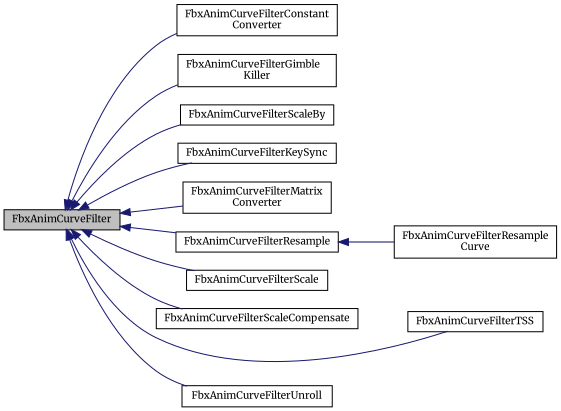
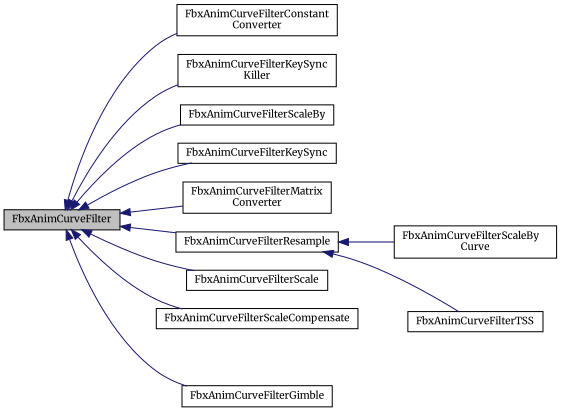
node "FbxAnimCurveFilterGimble Killer": label "FbxAnimCurveFilterGimble Killer" -> "FbxAnimCurveFilterKeySync Killer"
node "FbxAnimCurveFilterResample Curve": label "FbxAnimCurveFilterResample Curve" -> "FbxAnimCurveFilterScaleBy Curve"
edge "FbxAnimCurveFilterTSS" -> "FbxAnimCurveFilter": now "FbxAnimCurveFilterTSS" -> "FbxAnimCurveFilterResample"
node "FbxAnimCurveFilterUnroll": label "FbxAnimCurveFilterUnroll" -> "FbxAnimCurveFilterGimble"
